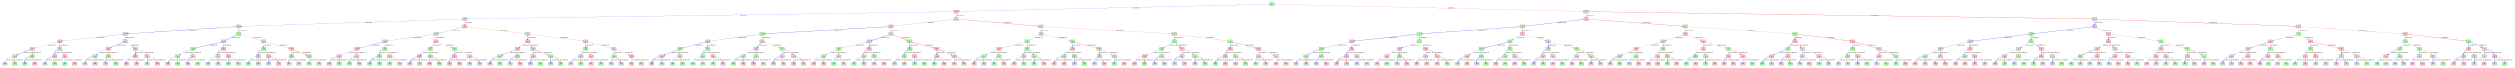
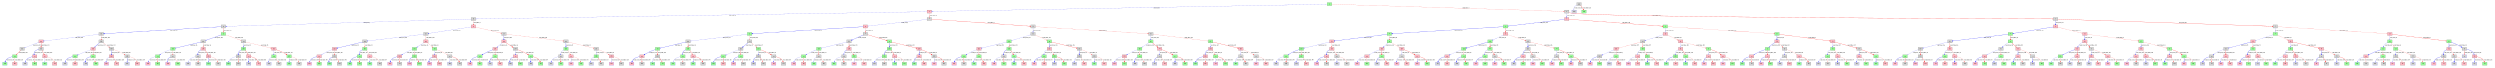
edge "450" -> "482": removed, label "cond_true_203"
